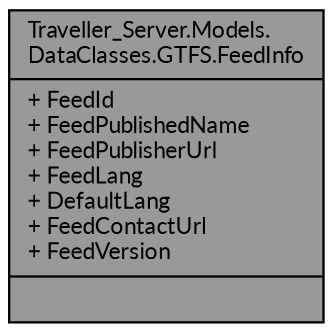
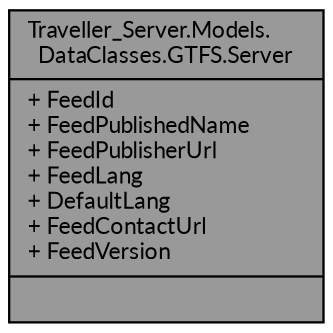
node "Traveller_Server.Models.": text "DataClasses.GTFS.FeedInfo" -> "DataClasses.GTFS.Server"
